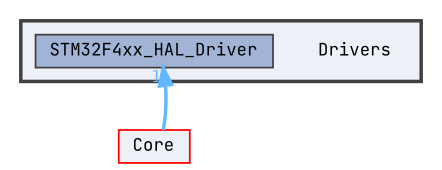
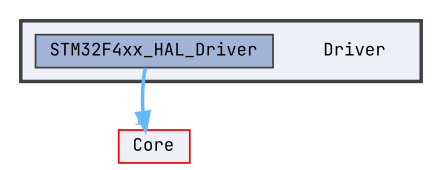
node "Drivers": label "Drivers" -> "Driver"
edge "Core" -> "STM32F4xx_HAL_Driver": reversed
